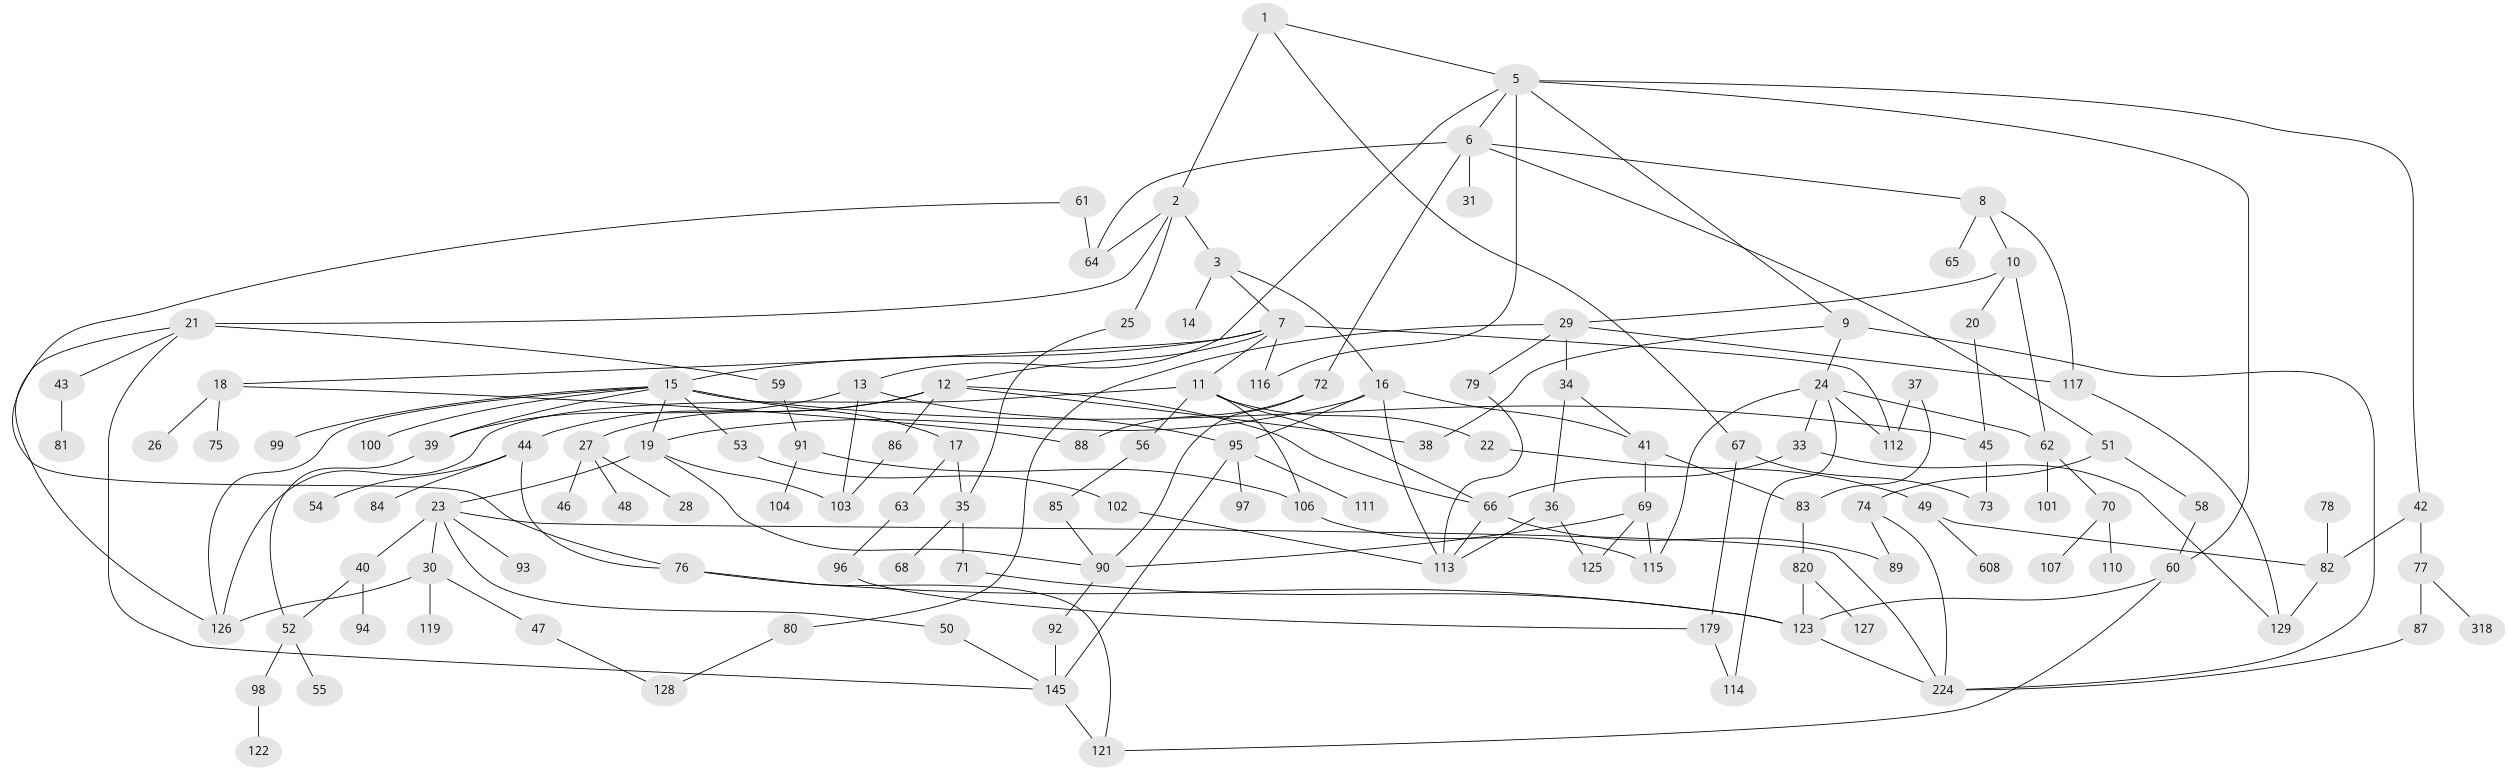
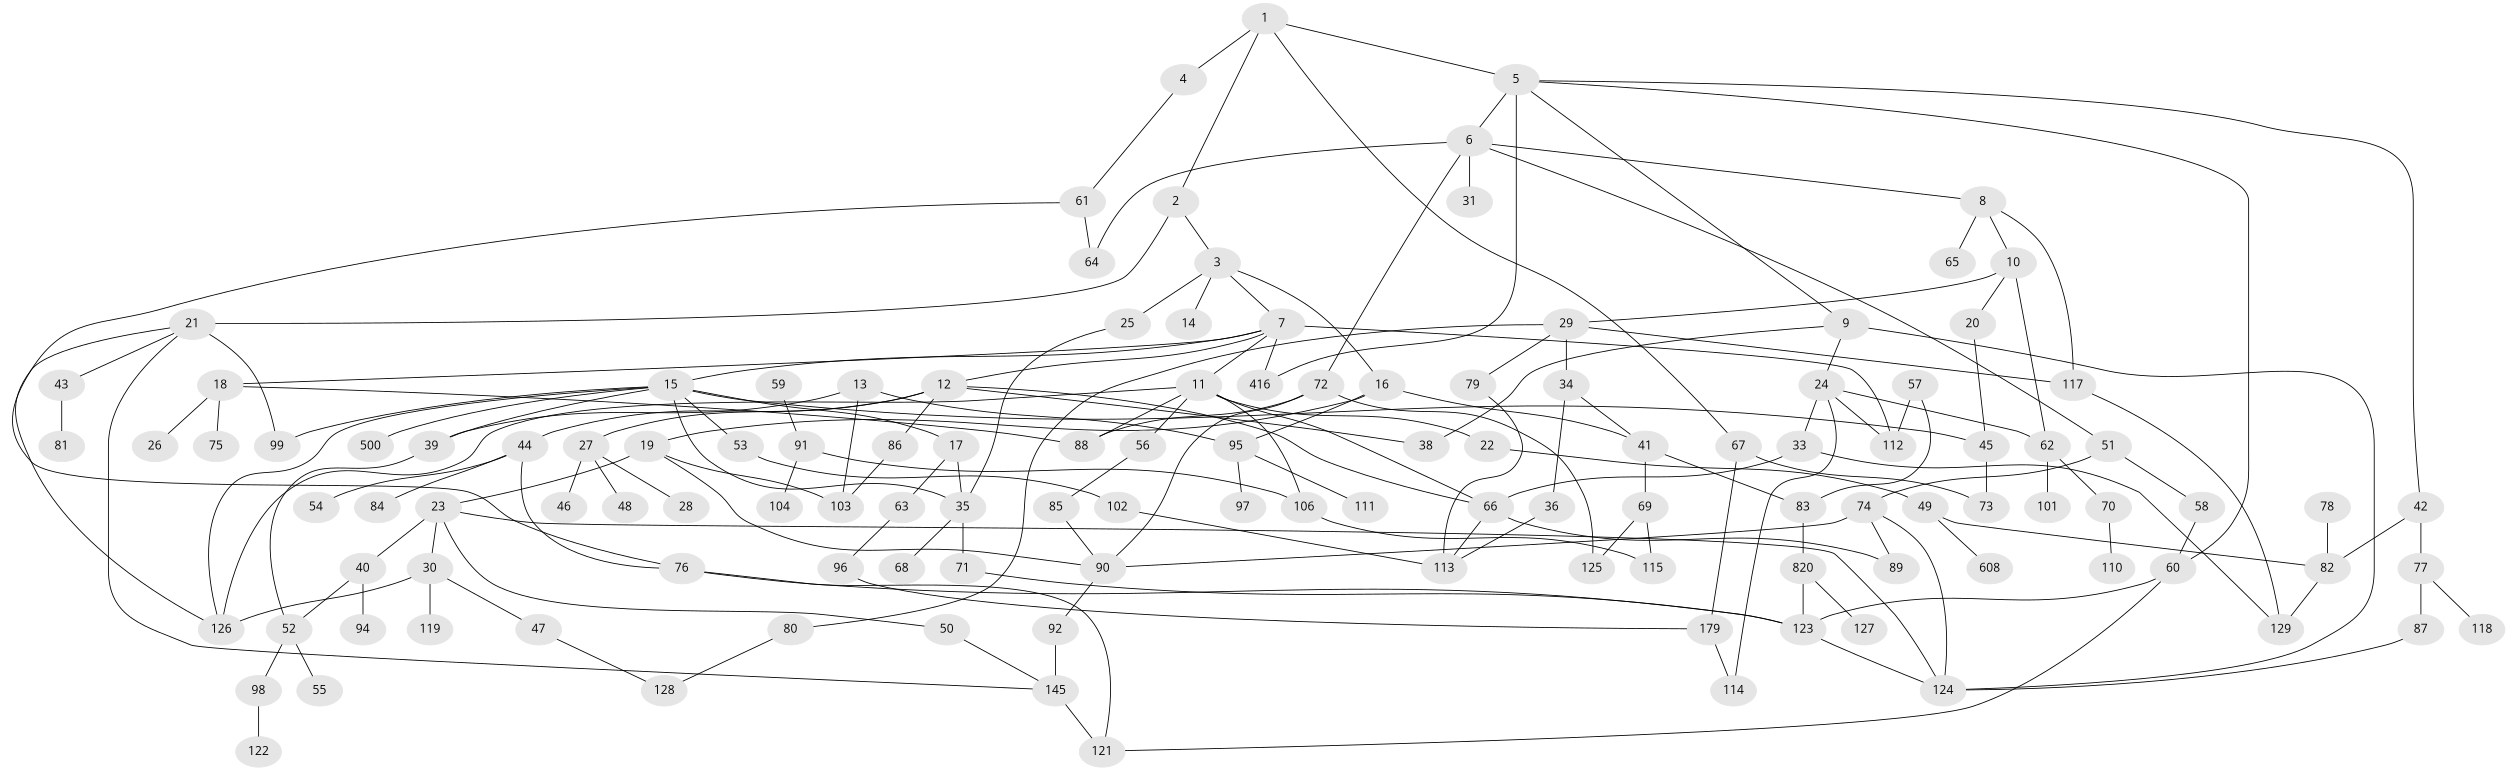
node "4": added
edge "2" -- "64": removed
edge "2" -- "25": now "3" -- "25"
edge "5" -- "13": removed
edge "21" -- "59": now "21" -- "99"
node "116": label "116" -> "416"
node "37": label "37" -> "57"
edge "15" -- "19": now "15" -- "35"
edge "11" -- "88": added
edge "24" -- "115": removed
node "100": label "100" -> "500"
edge "16" -- "113": removed
edge "36" -- "125": now "72" -- "125"
edge "69" -- "90": now "74" -- "90"
node "93": removed
node "107": removed
edge "95" -- "145": removed
node "318": label "318" -> "118"
node "224": label "224" -> "124"
